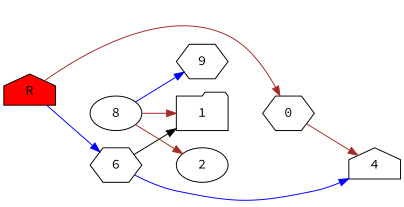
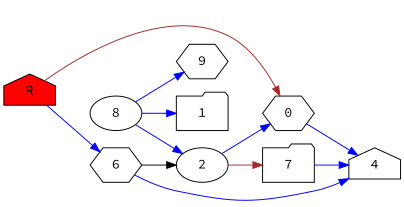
edge "8" -> "1": color brown -> blue
edge "8" -> "2": color brown -> blue
edge "0" -> "4": color brown -> blue
edge "2" -> "0": added
edge "6" -> "1": now "6" -> "2"
node "7": added
